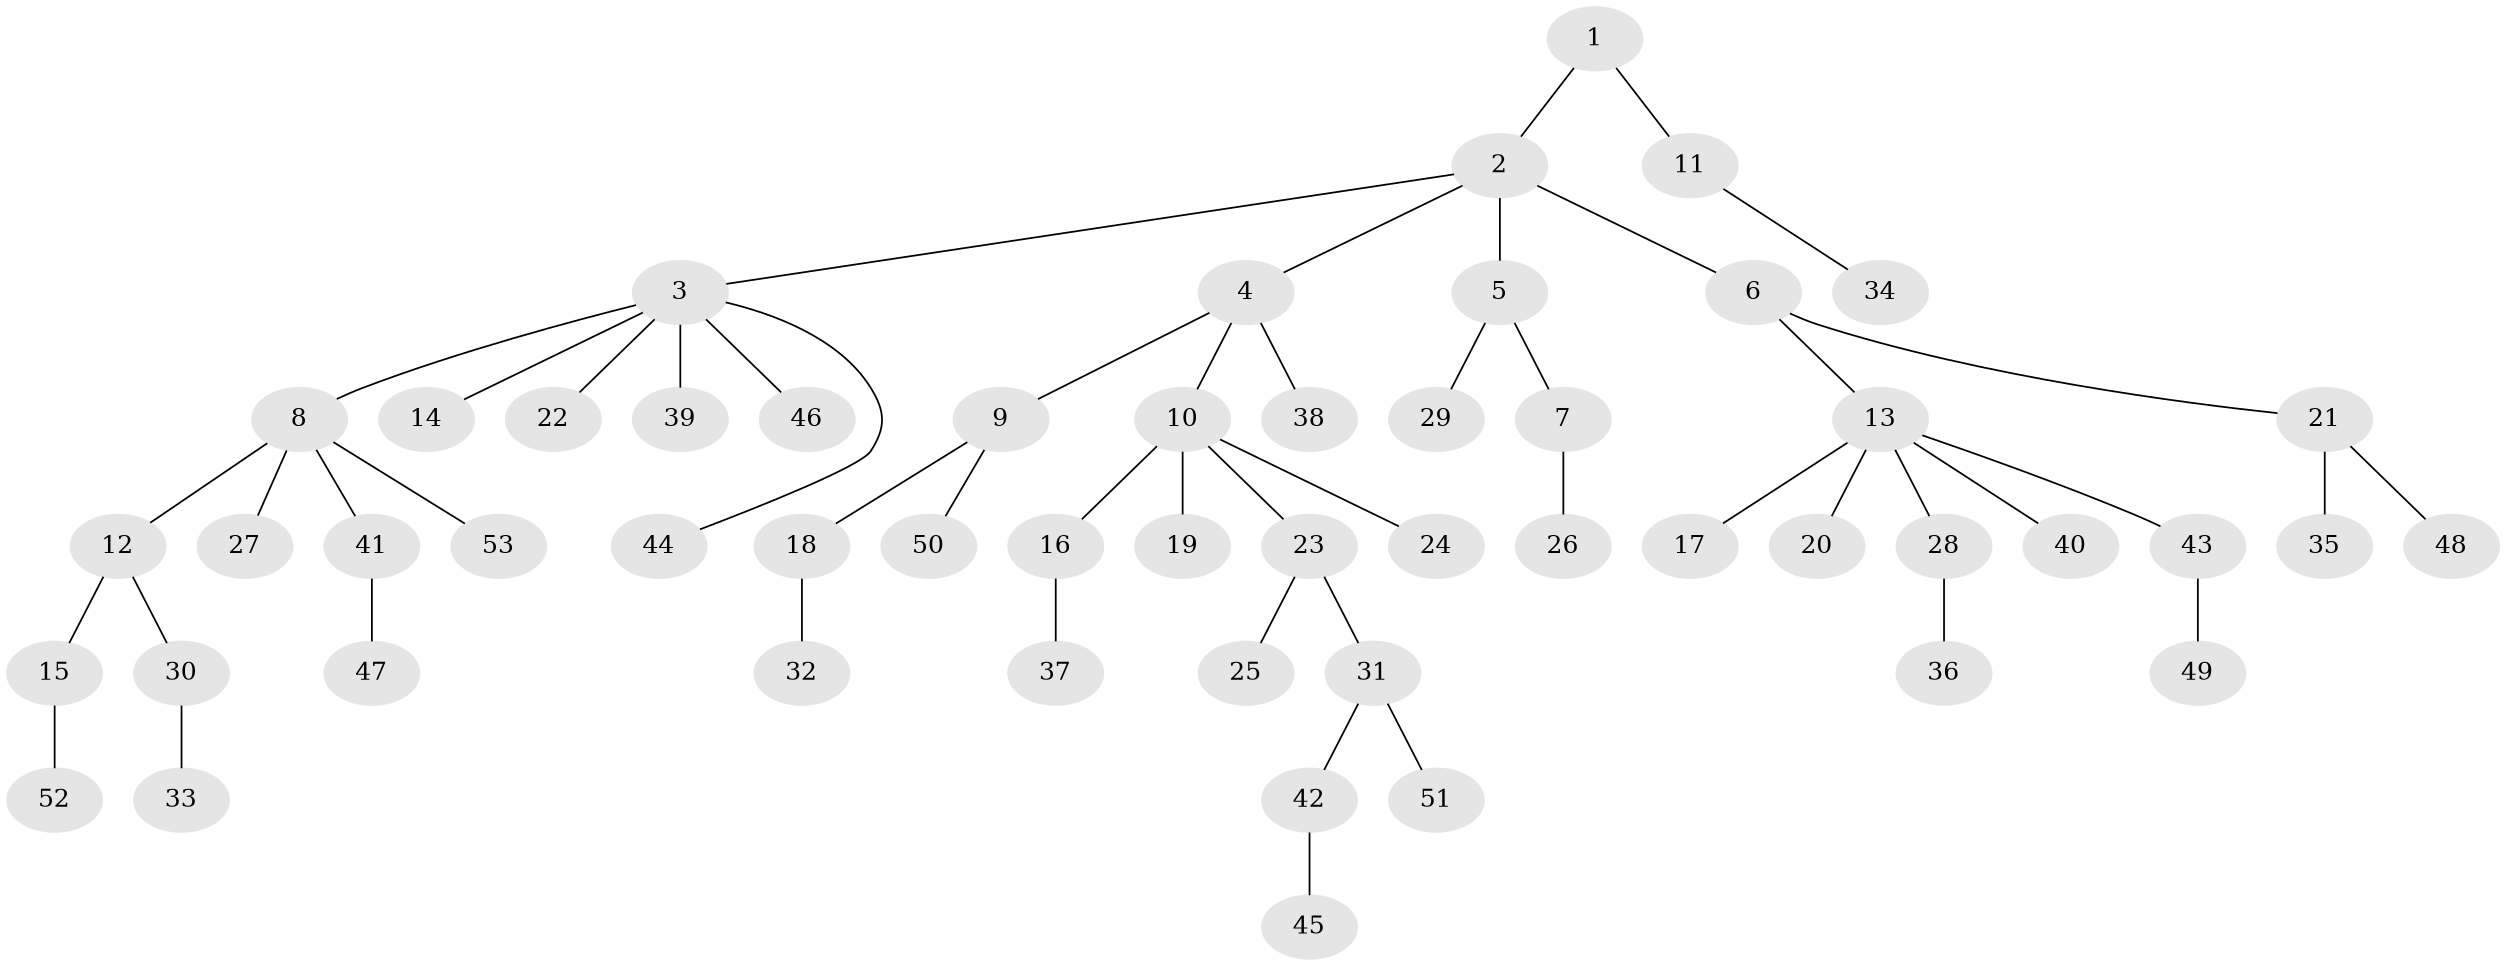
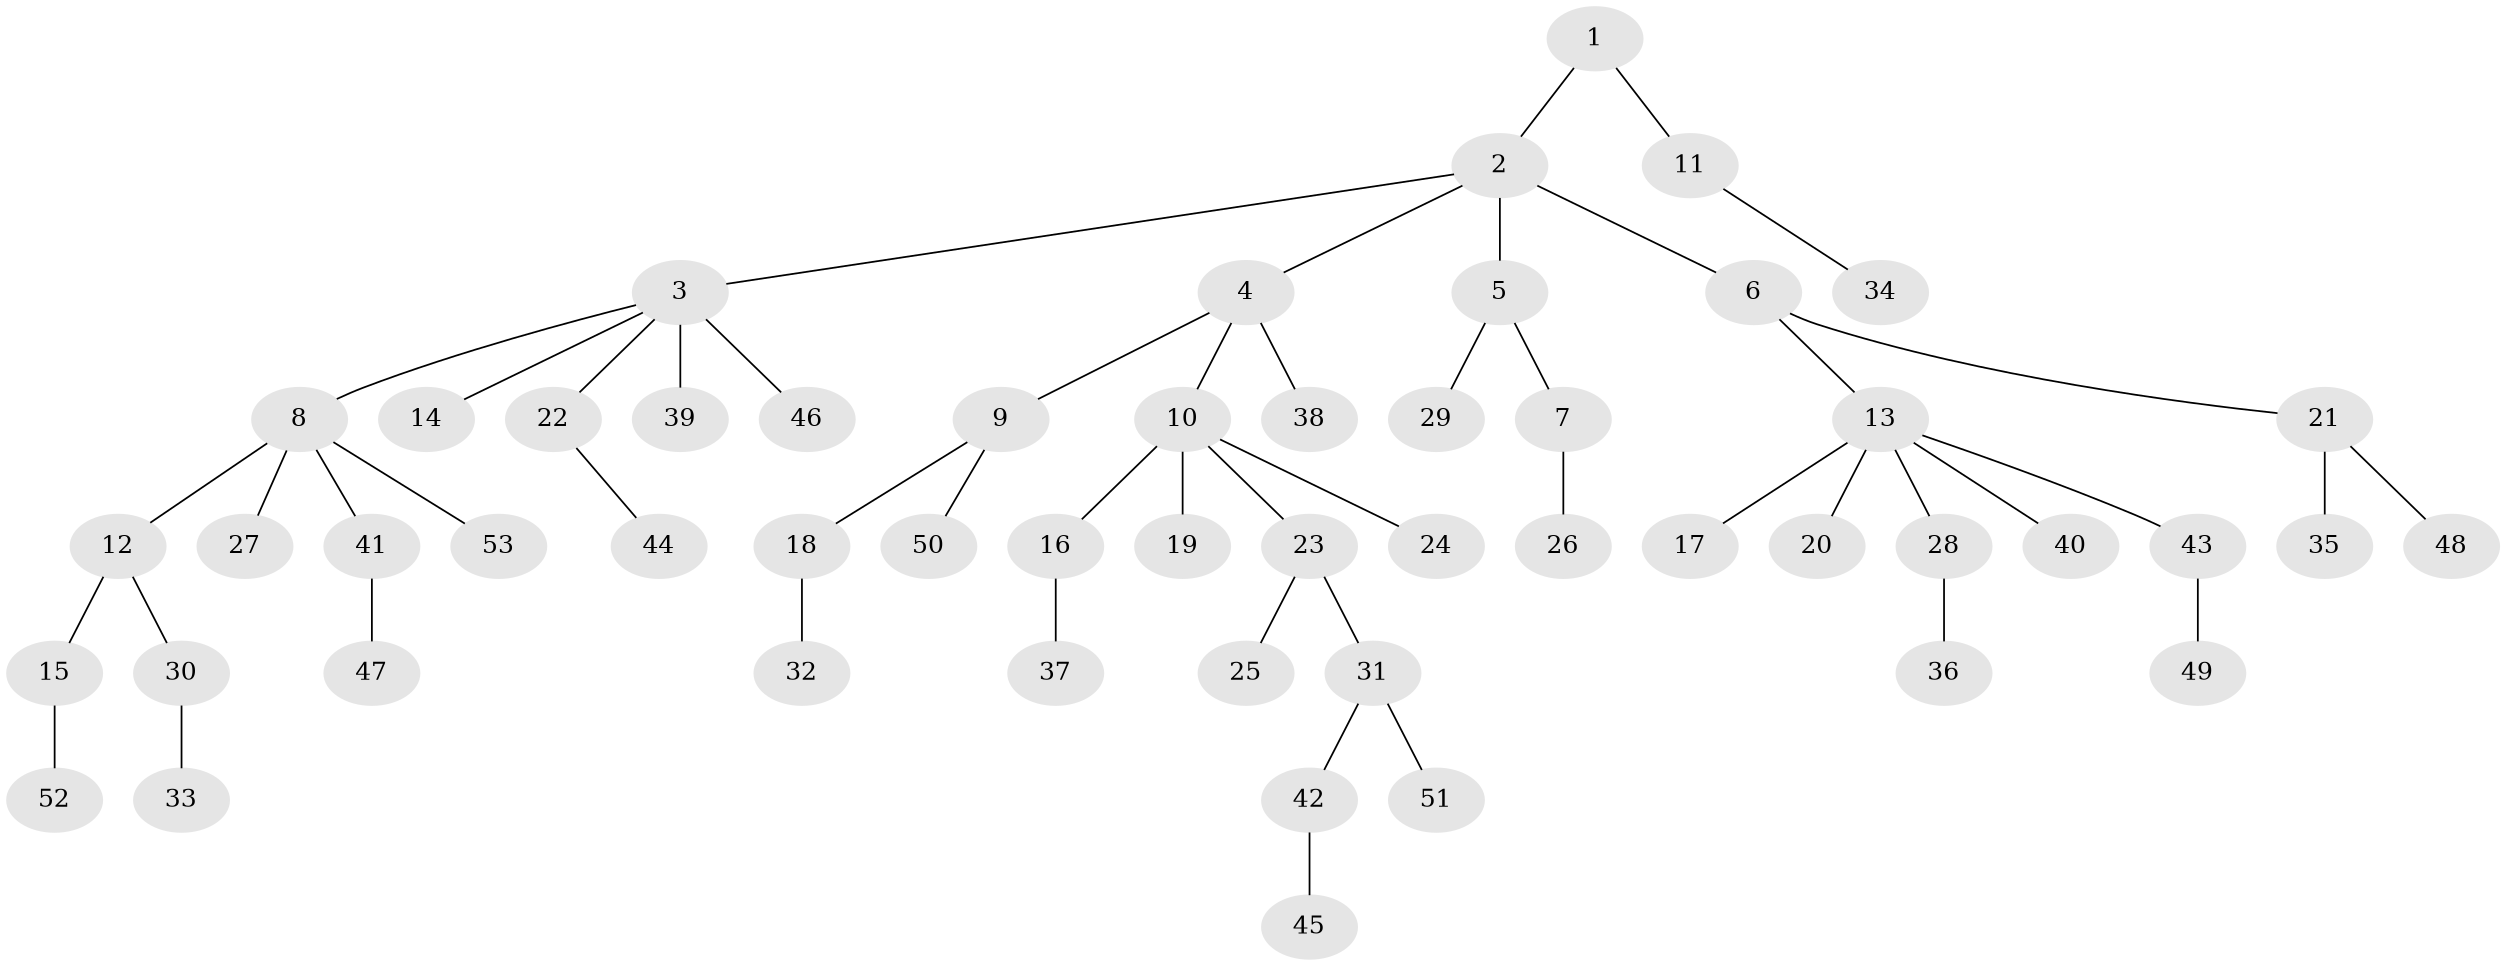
edge "3" -- "44": now "22" -- "44"
